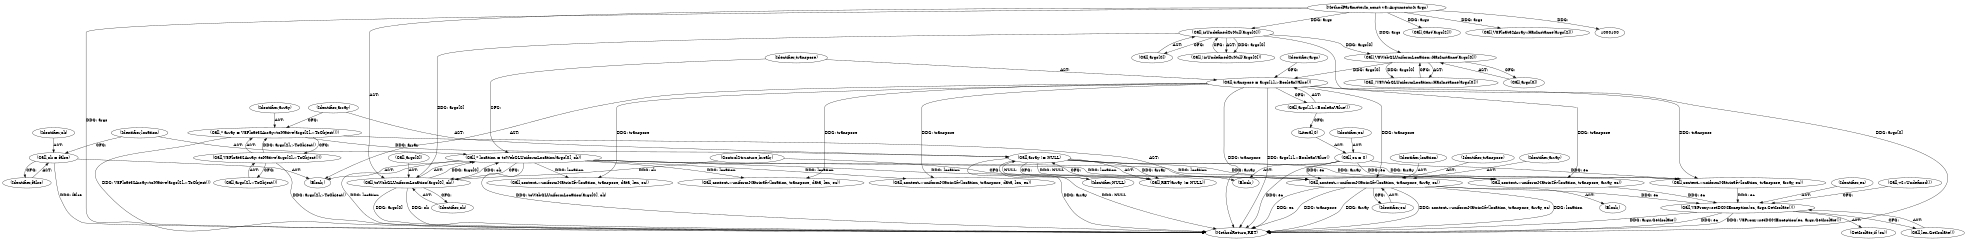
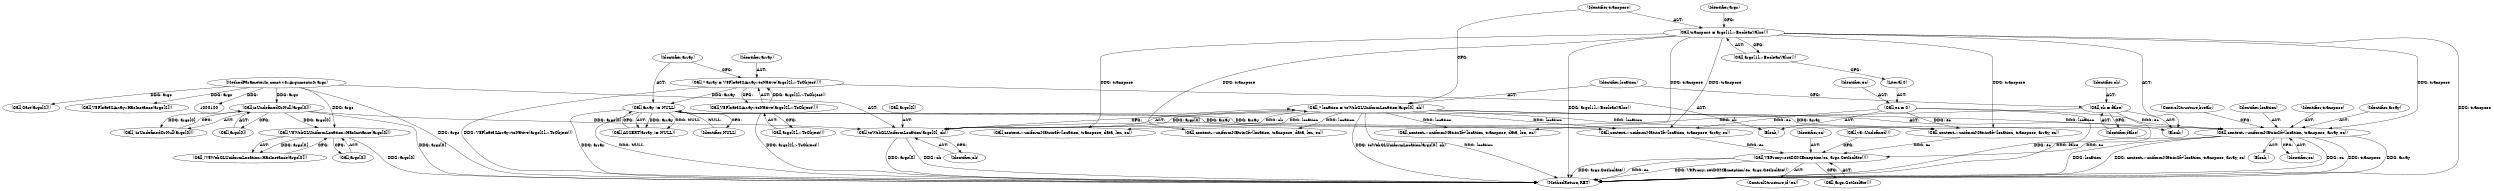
edge "(Call,V8WebGLUniformLocation::HasInstance(args[0]))" -> "(Call,transpose = args[1]->BooleanValue())": now "(Call,V8WebGLUniformLocation::HasInstance(args[0]))" -> "(MethodReturn,RET)"
edge "(ControlStructure,break;)" -> "(Call,toWebGLUniformLocation(args[0], ok))": now "(Call,ok = false)" -> "(Call,toWebGLUniformLocation(args[0], ok))"
node "(Call,RET(array != NULL))": label "(Call,RET(array != NULL))" -> "(Call,ASSERT(array != NULL))"
node "(Call,v2::Undefined())": label "(Call,v2::Undefined())" -> "(Call,v8::Undefined())"
node "(GetIsolate,if (ec))": label "(GetIsolate,if (ec))" -> "(ControlStructure,if (ec))"
node "(Call,len.GetIsolate())": label "(Call,len.GetIsolate())" -> "(Call,args.GetIsolate())"
